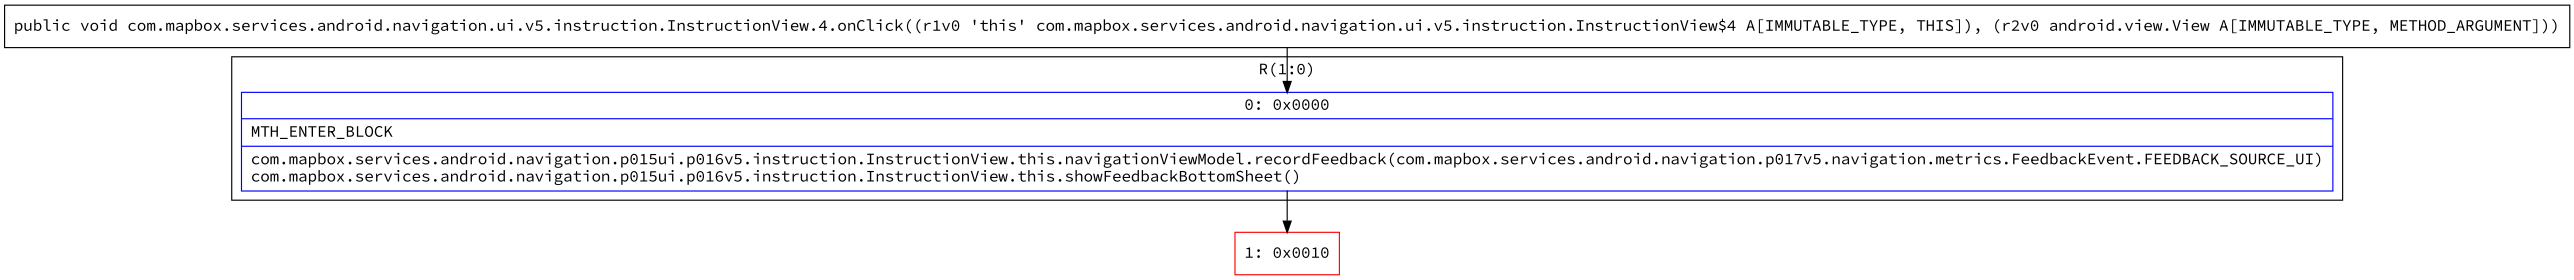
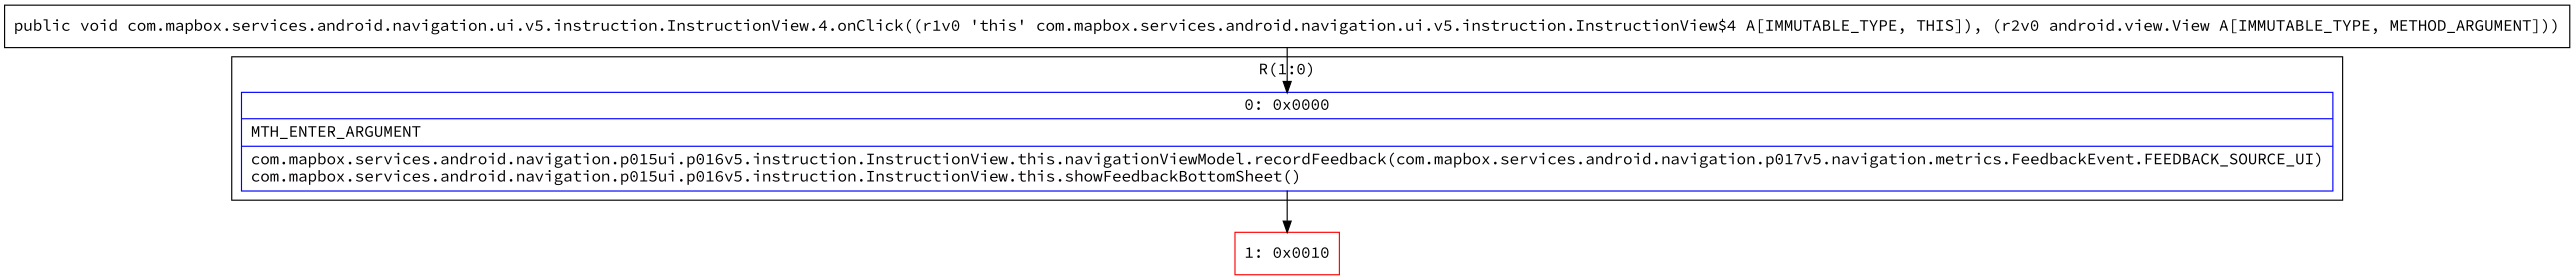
node "0: 0x0000": text "MTH_ENTER_BLOCK" -> "MTH_ENTER_ARGUMENT"
